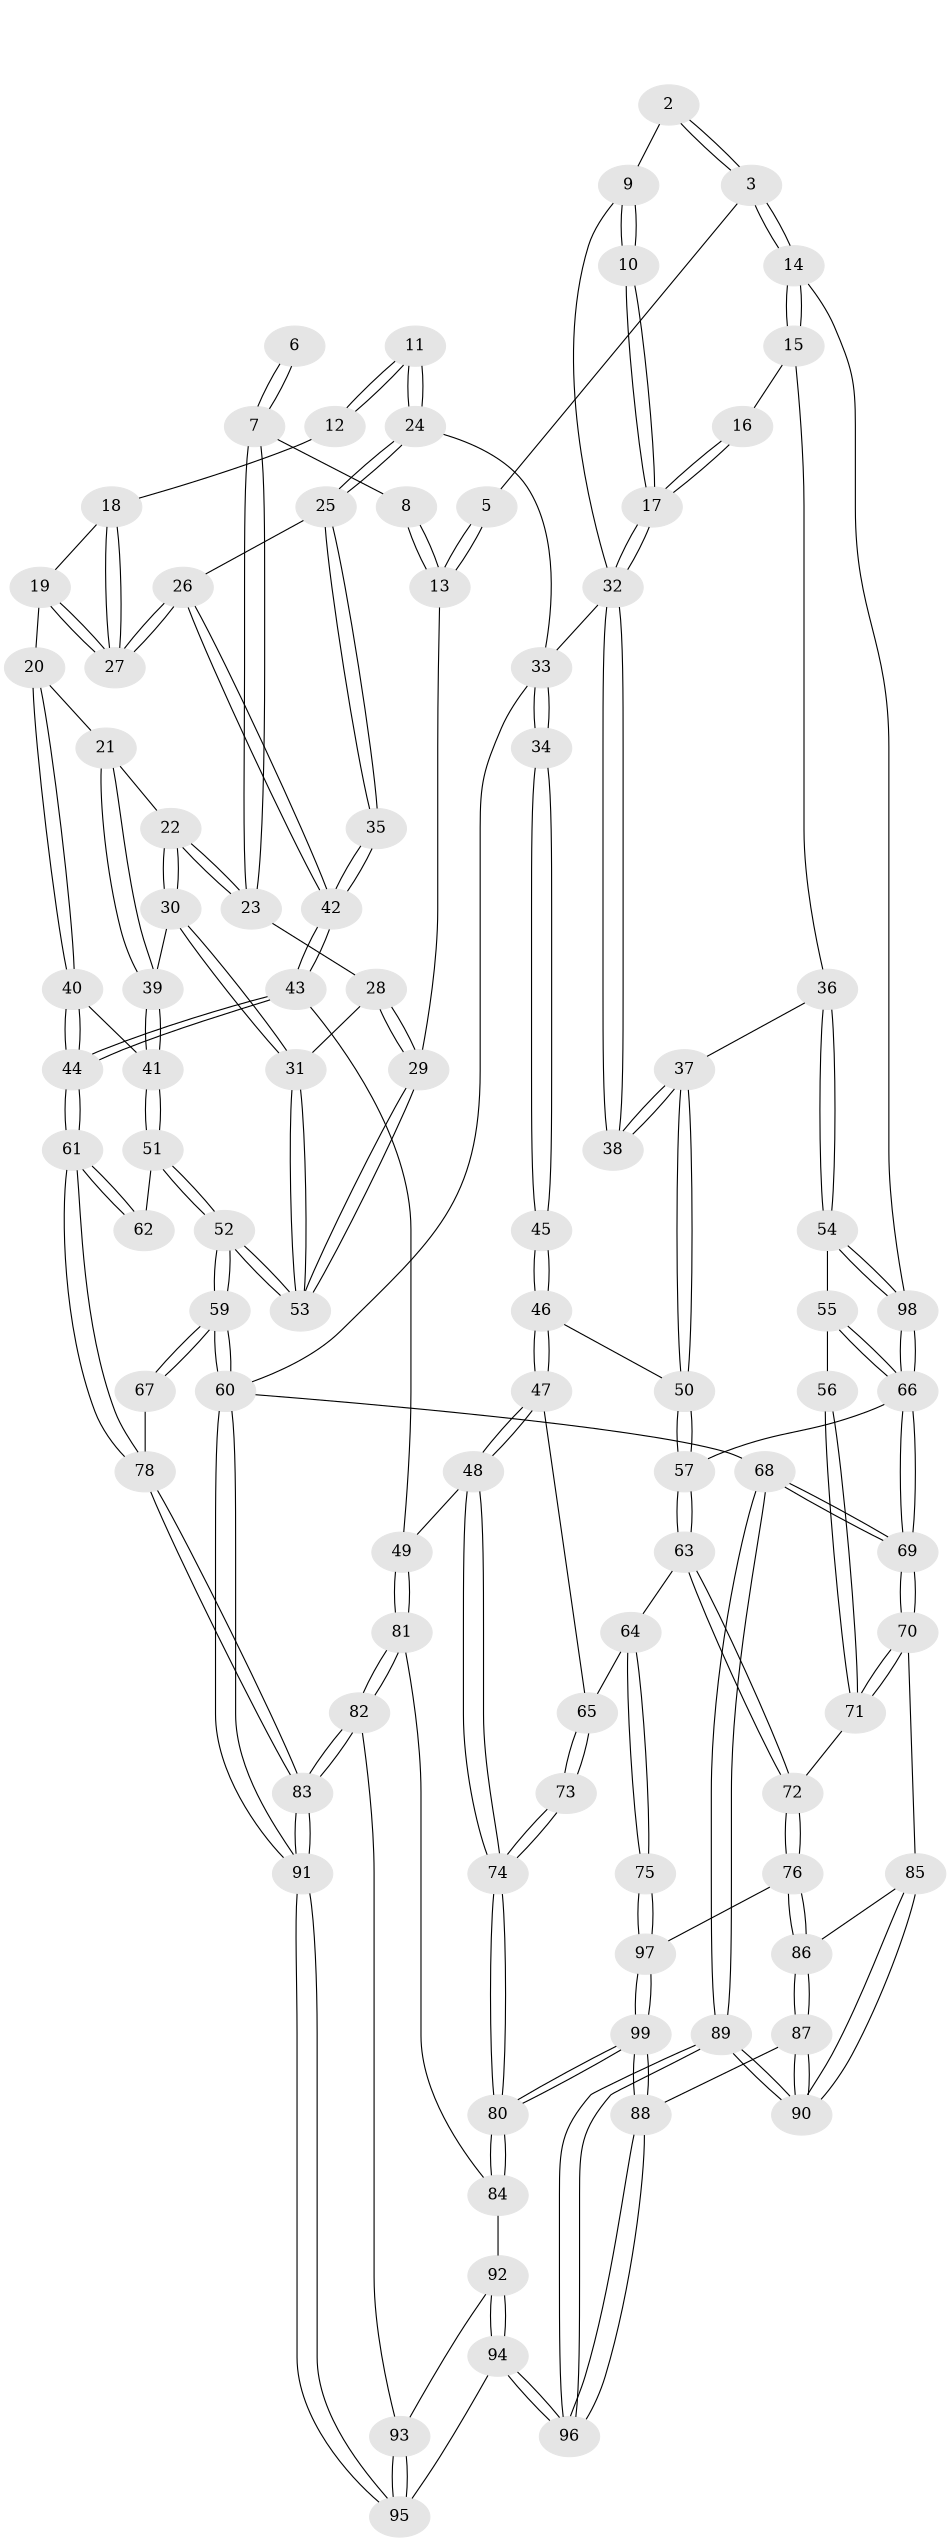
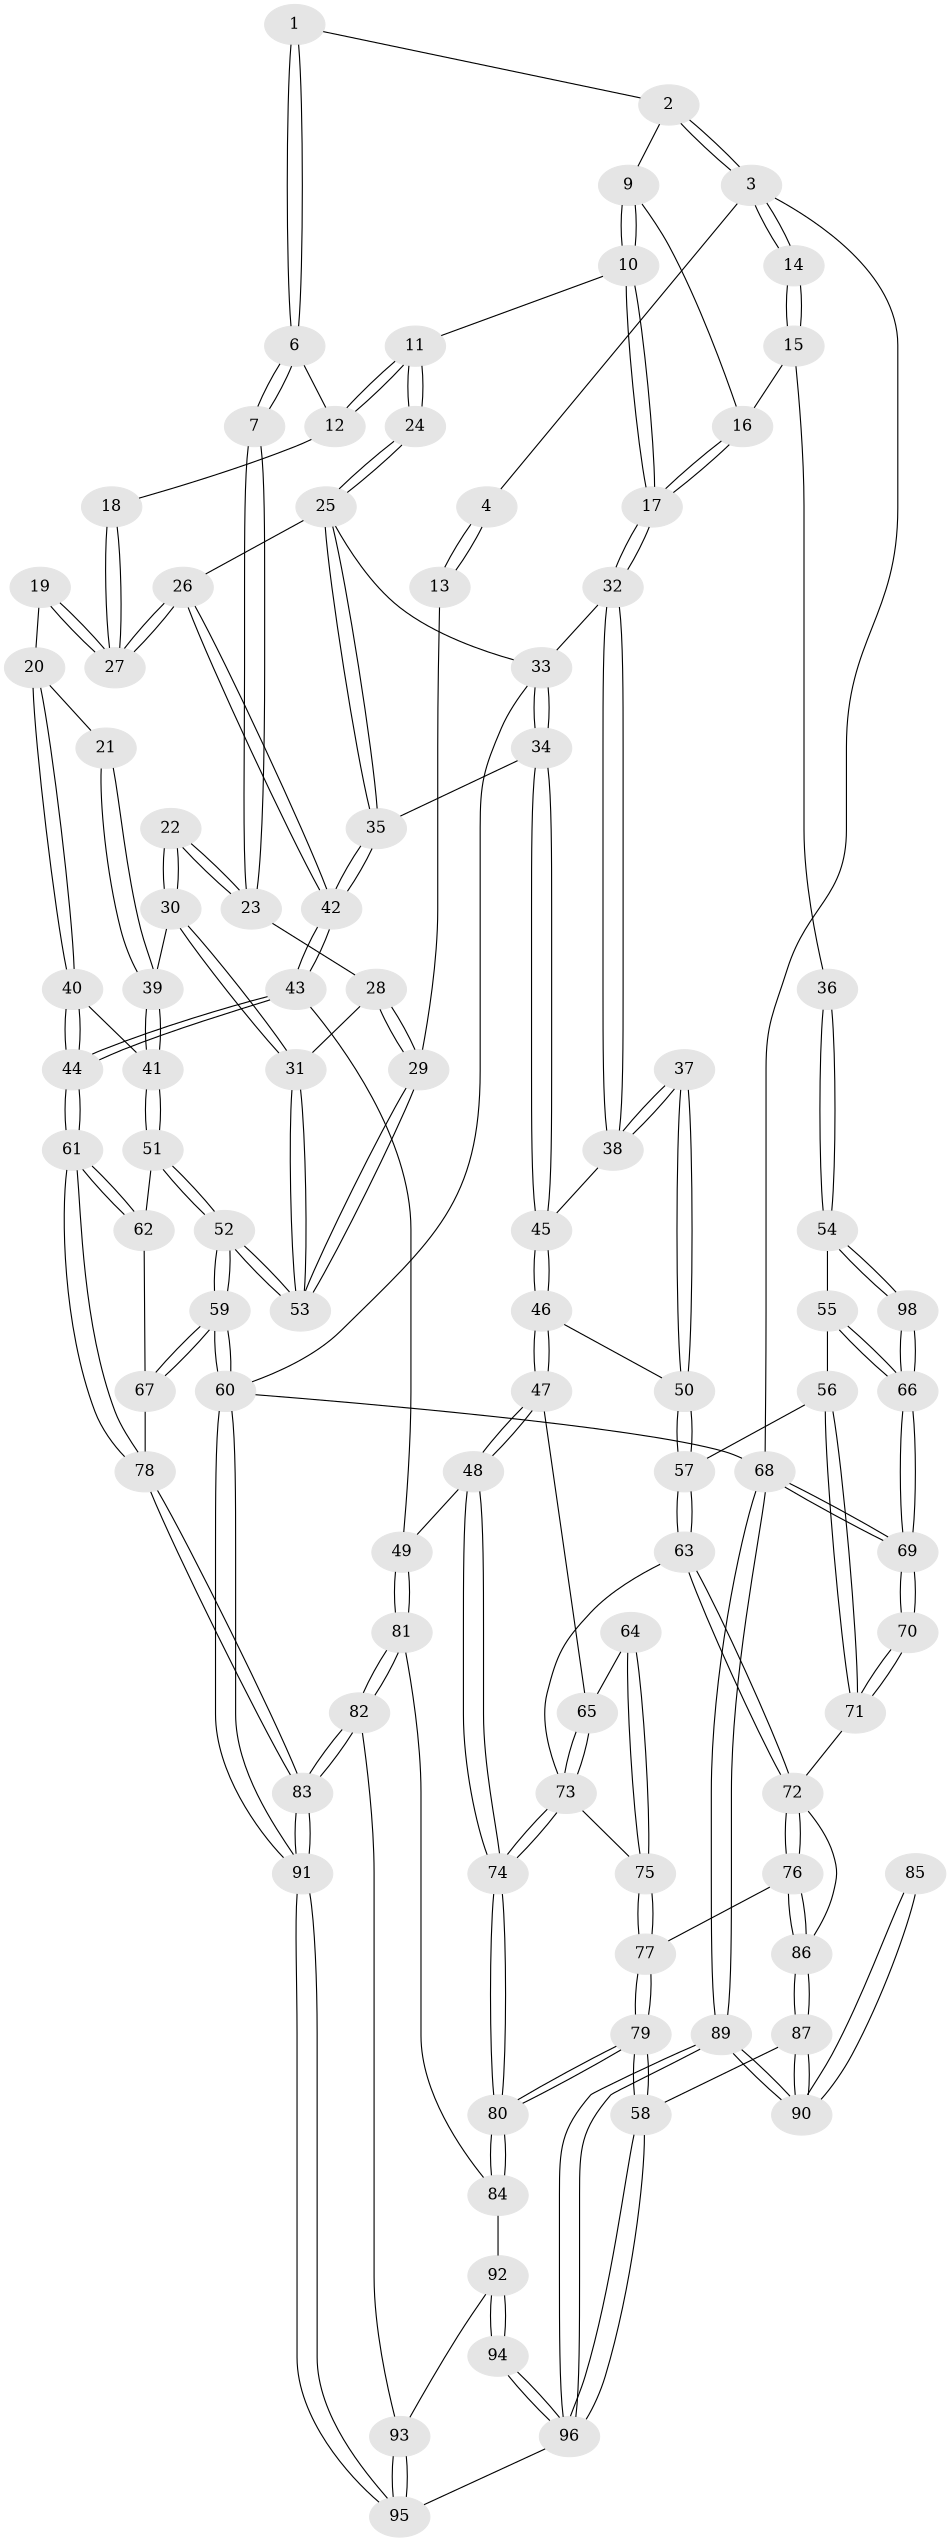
node "1": added
edge "10" -- "11": added
edge "9" -- "32": now "9" -- "16"
edge "6" -- "12": added
node "8": removed
node "5": label "5" -> "4"
edge "24" -- "33": now "25" -- "33"
edge "18" -- "19": removed
edge "14" -- "98": removed
edge "21" -- "22": removed
edge "34" -- "35": added
edge "3" -- "68": added
edge "36" -- "37": removed
edge "38" -- "45": added
edge "62" -- "67": added
edge "66" -- "57": now "56" -- "57"
edge "63" -- "64": now "63" -- "73"
edge "70" -- "85": removed
edge "73" -- "75": added
edge "85" -- "86": now "72" -- "86"
node "97": label "97" -> "77"
node "99": label "99" -> "79"
node "88": label "88" -> "58"
edge "94" -- "95": now "96" -- "95"
